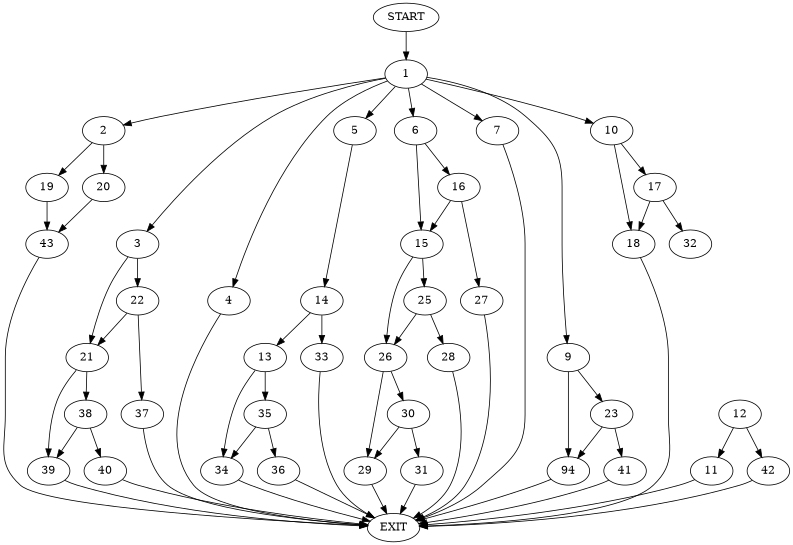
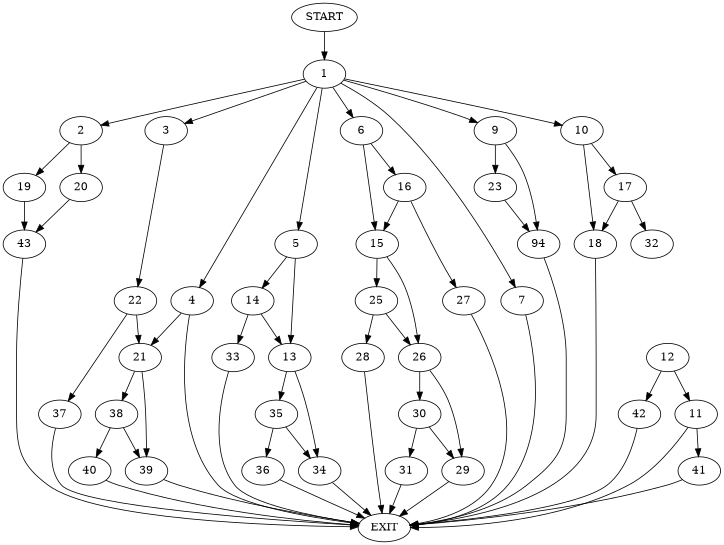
edge "3" -> "21": now "4" -> "21"
edge "5" -> "13": added
edge "23" -> "41": now "11" -> "41"
